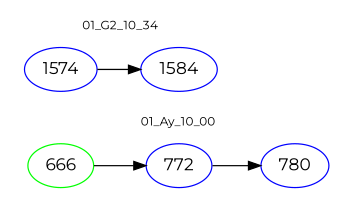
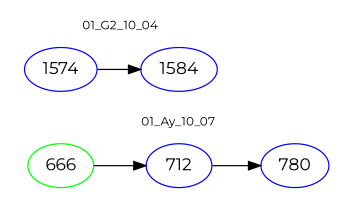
cluster "01_G2_10_34": label "01_G2_10_34" -> "01_G2_10_04"
cluster "01_Ay_10_00": label "01_Ay_10_00" -> "01_Ay_10_07"
node "772": label "772" -> "712"
